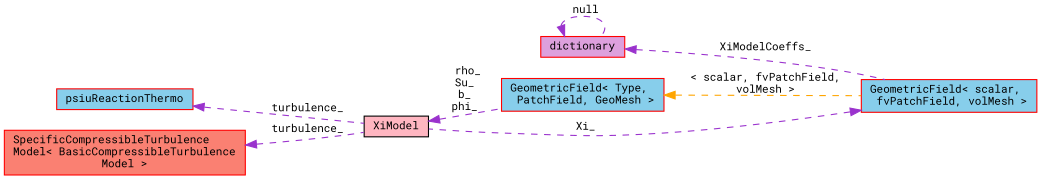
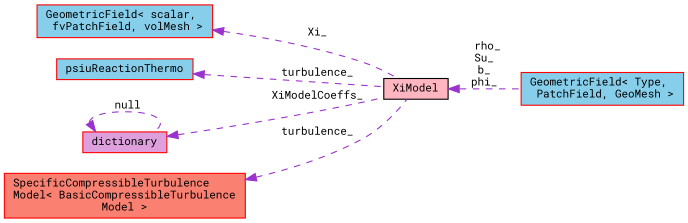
edge "GeometricField< scalar, fvPatchField, volMesh >" -> "dictionary": now "XiModel" -> "dictionary"
edge "GeometricField< scalar, fvPatchField, volMesh >" -> "GeometricField< Type, PatchField, GeoMesh >": removed, label "< scalar, fvPatchField, volMesh >"
